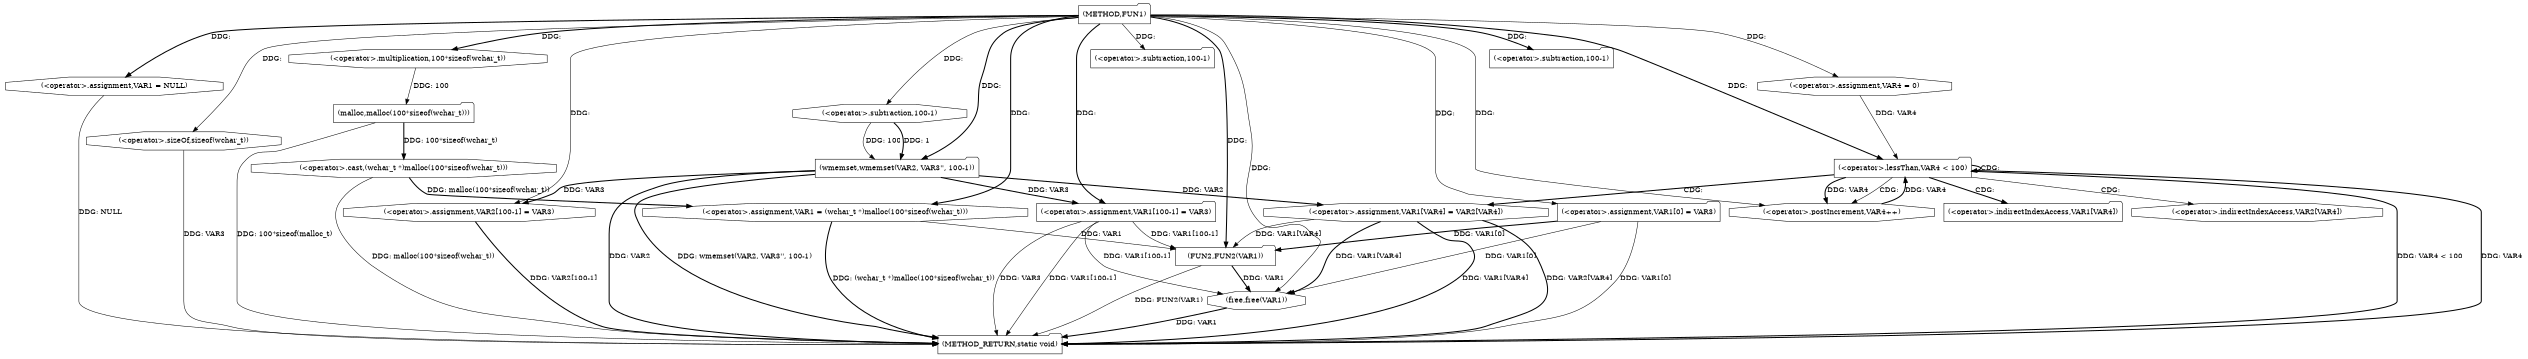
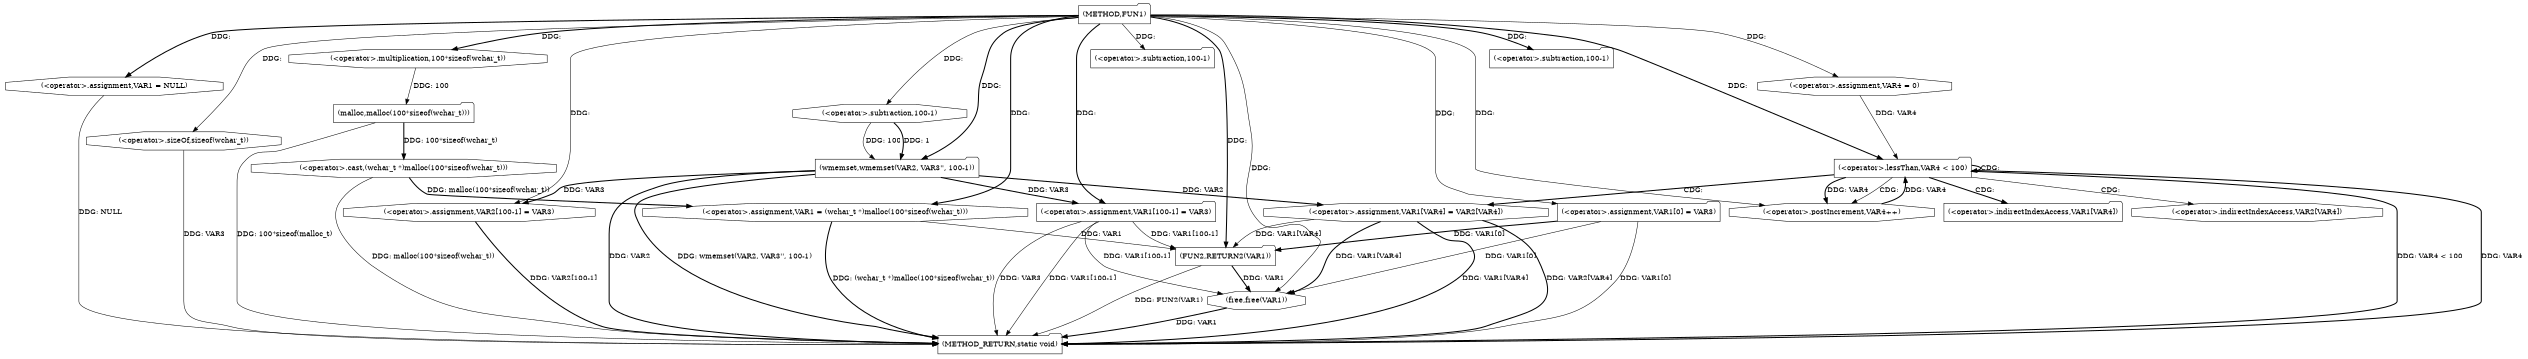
node "(FUN2,FUN2(VAR1))": label "(FUN2,FUN2(VAR1))" -> "(FUN2,RETURN2(VAR1))"
